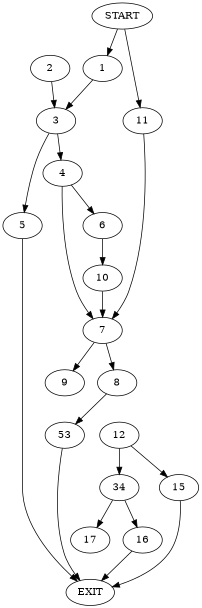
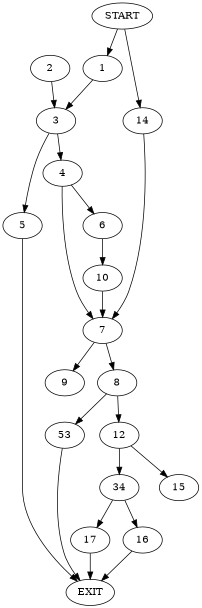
node "11": label "11" -> "14"
edge "8" -> "12": added
edge "15" -> "EXIT": now "17" -> "EXIT"
